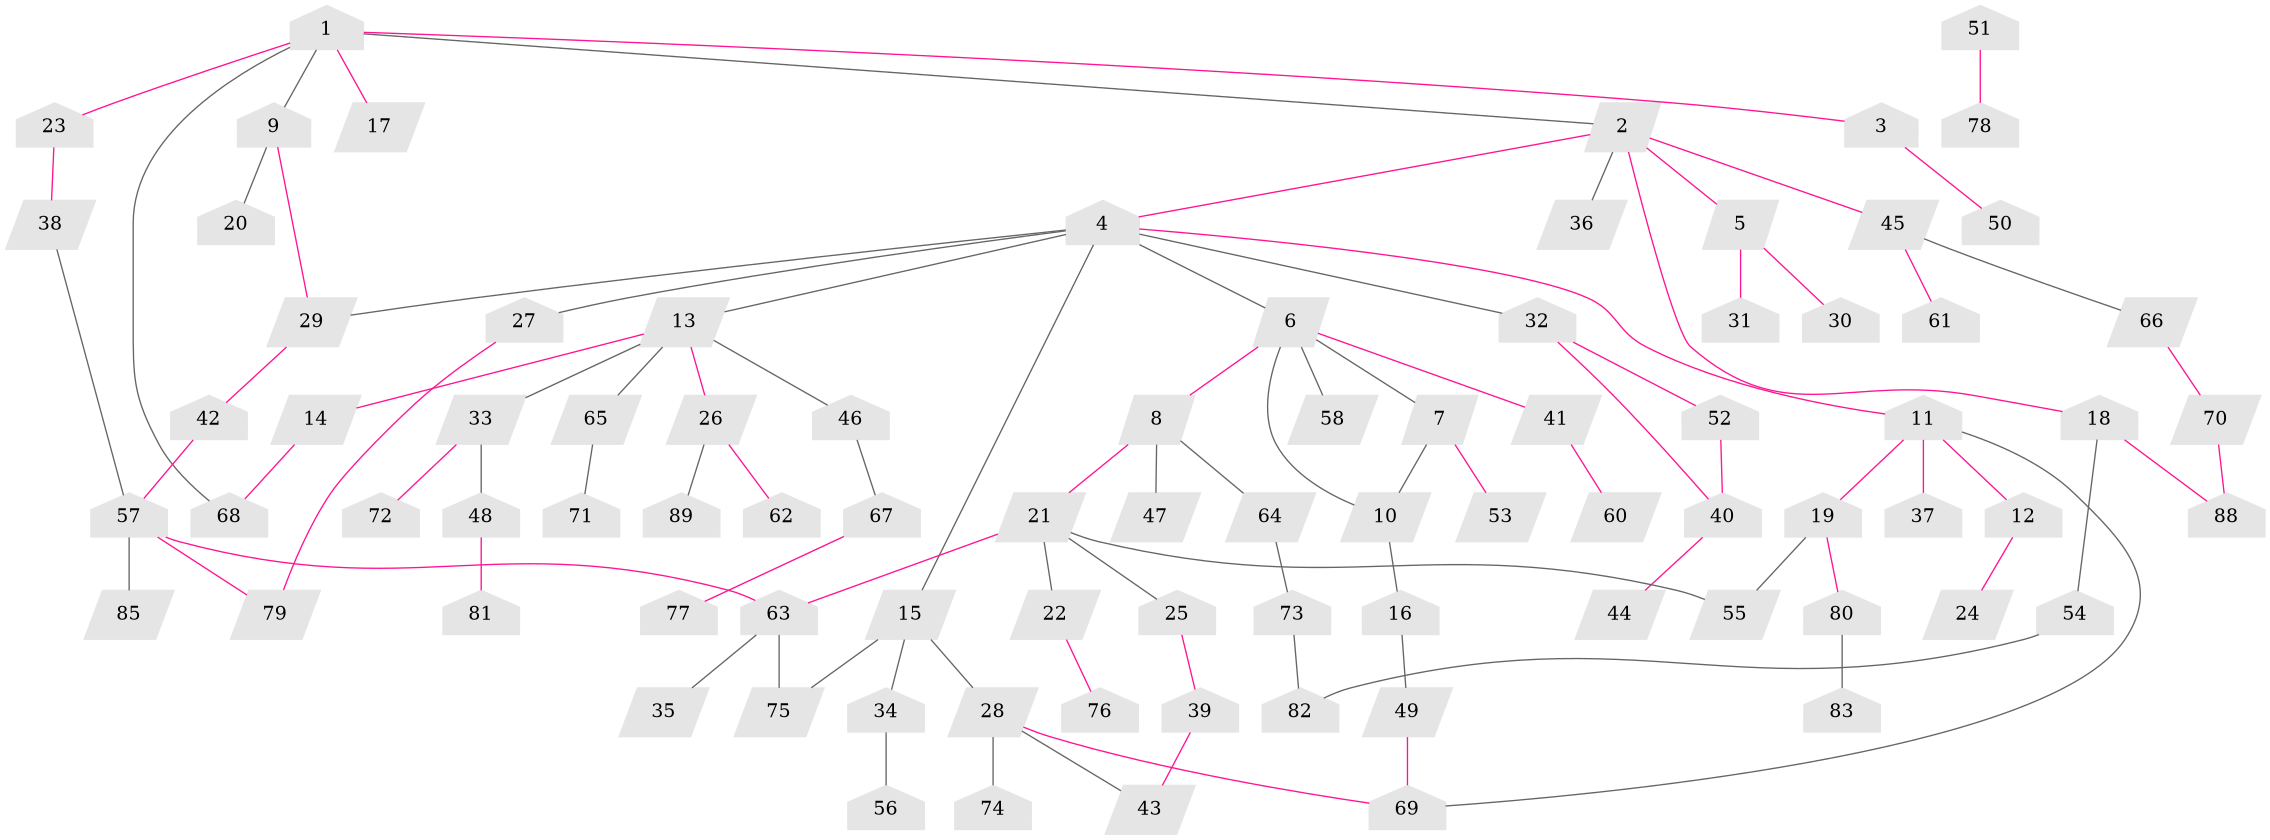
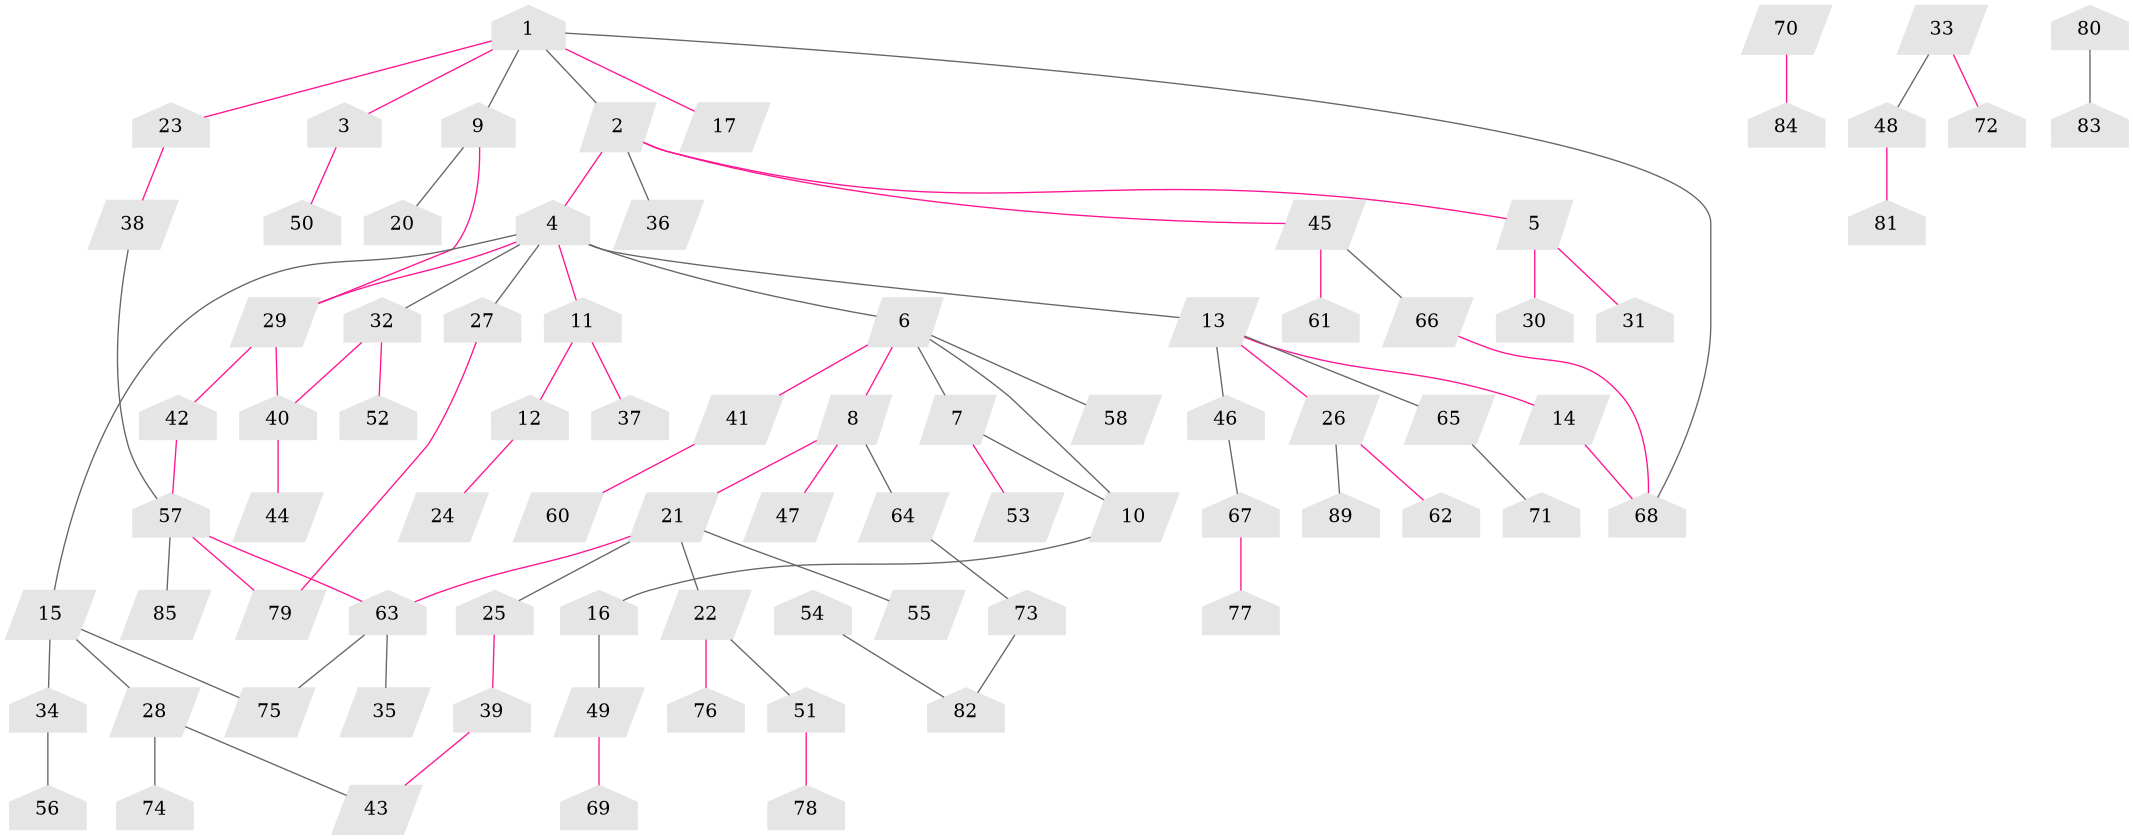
edge "4" -- "29": color gray40 -> deeppink
edge "13" -- "33": removed
edge "66" -- "70": now "66" -- "68"
node "18": removed
edge "52" -- "40": now "29" -- "40"
edge "8" -- "47": color gray40 -> deeppink
node "19": removed
node "88": label "88" -> "84"
edge "22" -- "51": added
edge "11" -- "69": removed
edge "28" -- "69": removed
